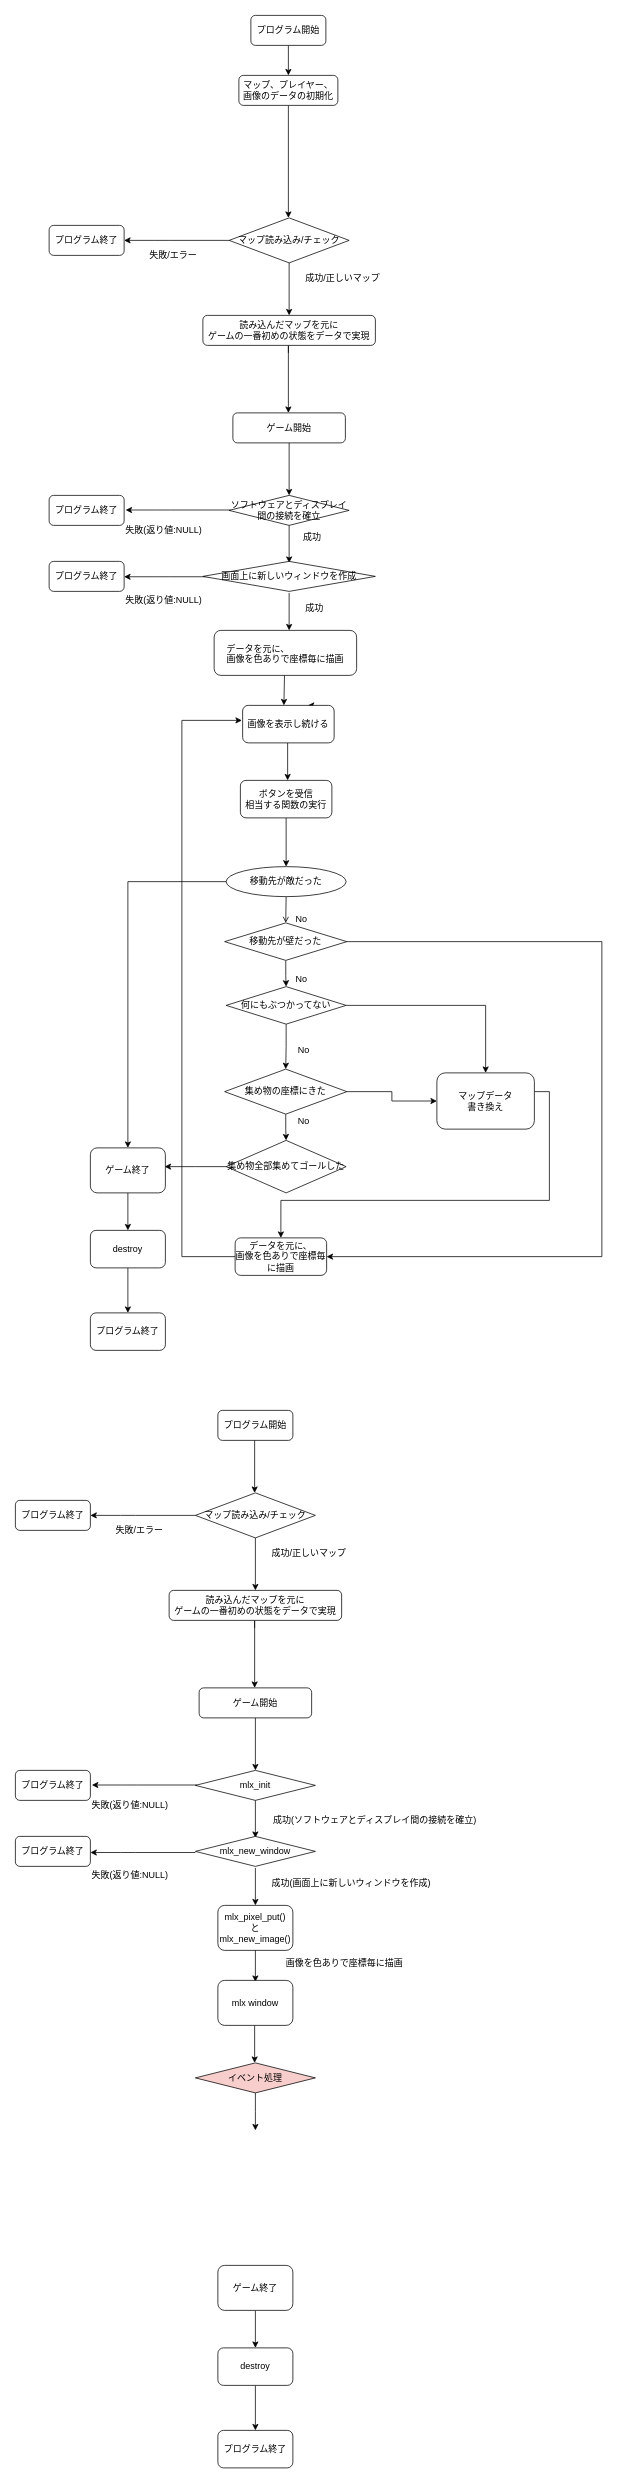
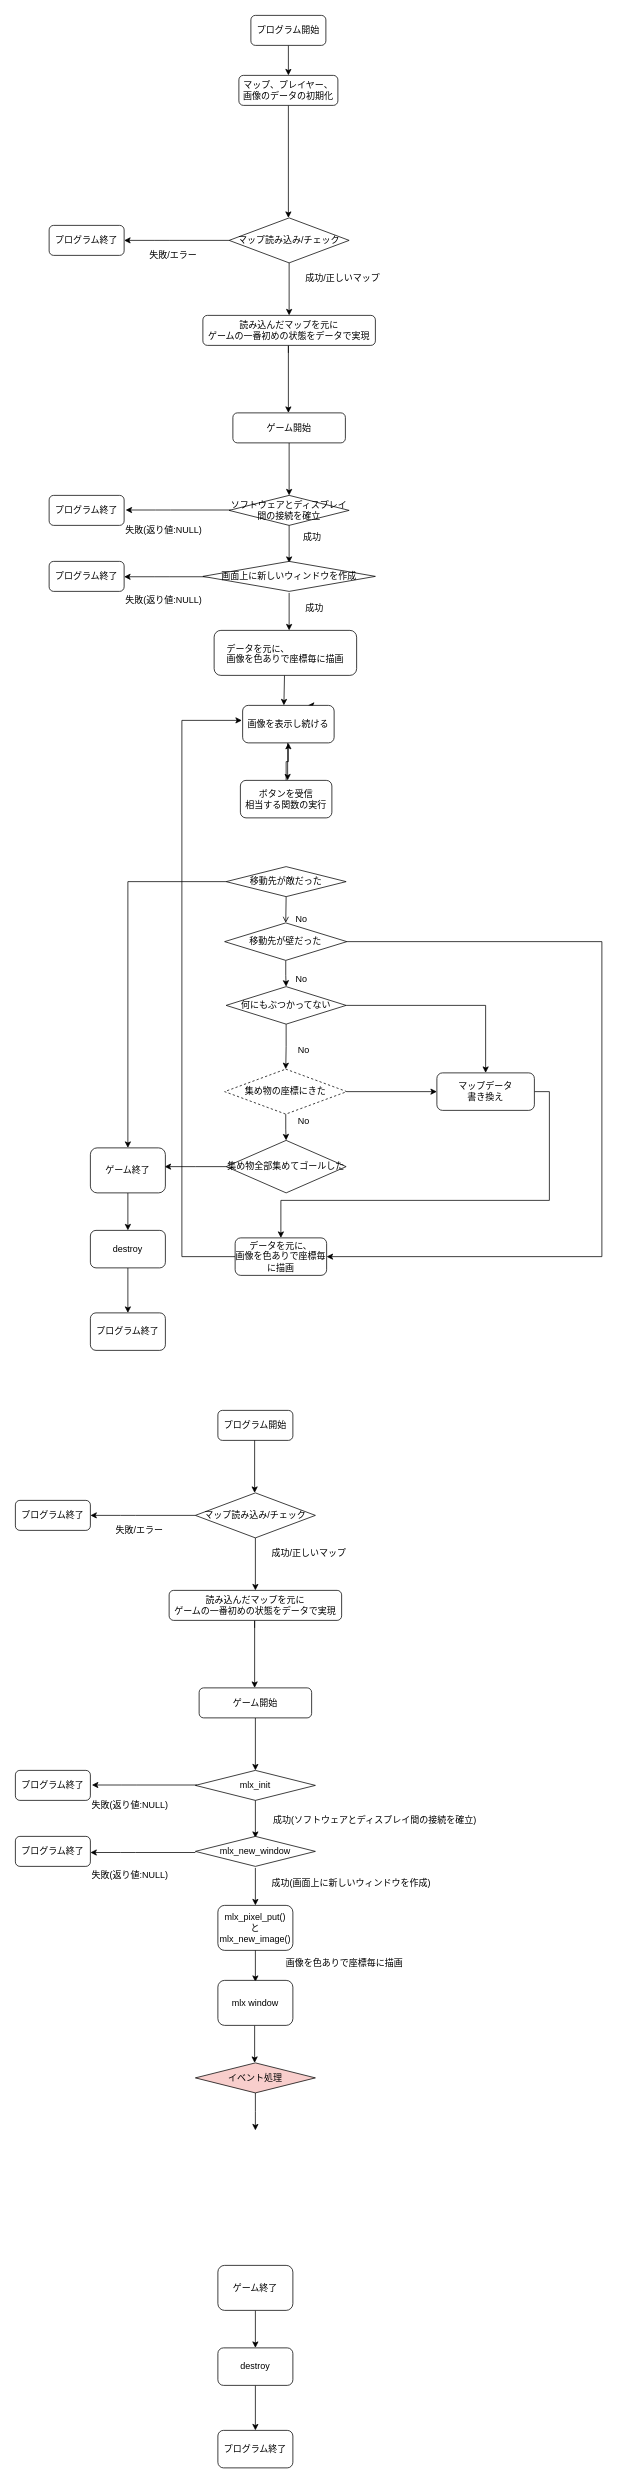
edge "ボタンを受信 相当する関数の実行" -> "移動先が敵だった": now "ボタンを受信 相当する関数の実行" -> "画像を表示し続ける"
node "移動先が敵だった": shape ellipse -> diamond
node "集め物の座標にきた": style solid -> dashed
node "マップデータ 書き換え": size 98x56 -> 98x38
